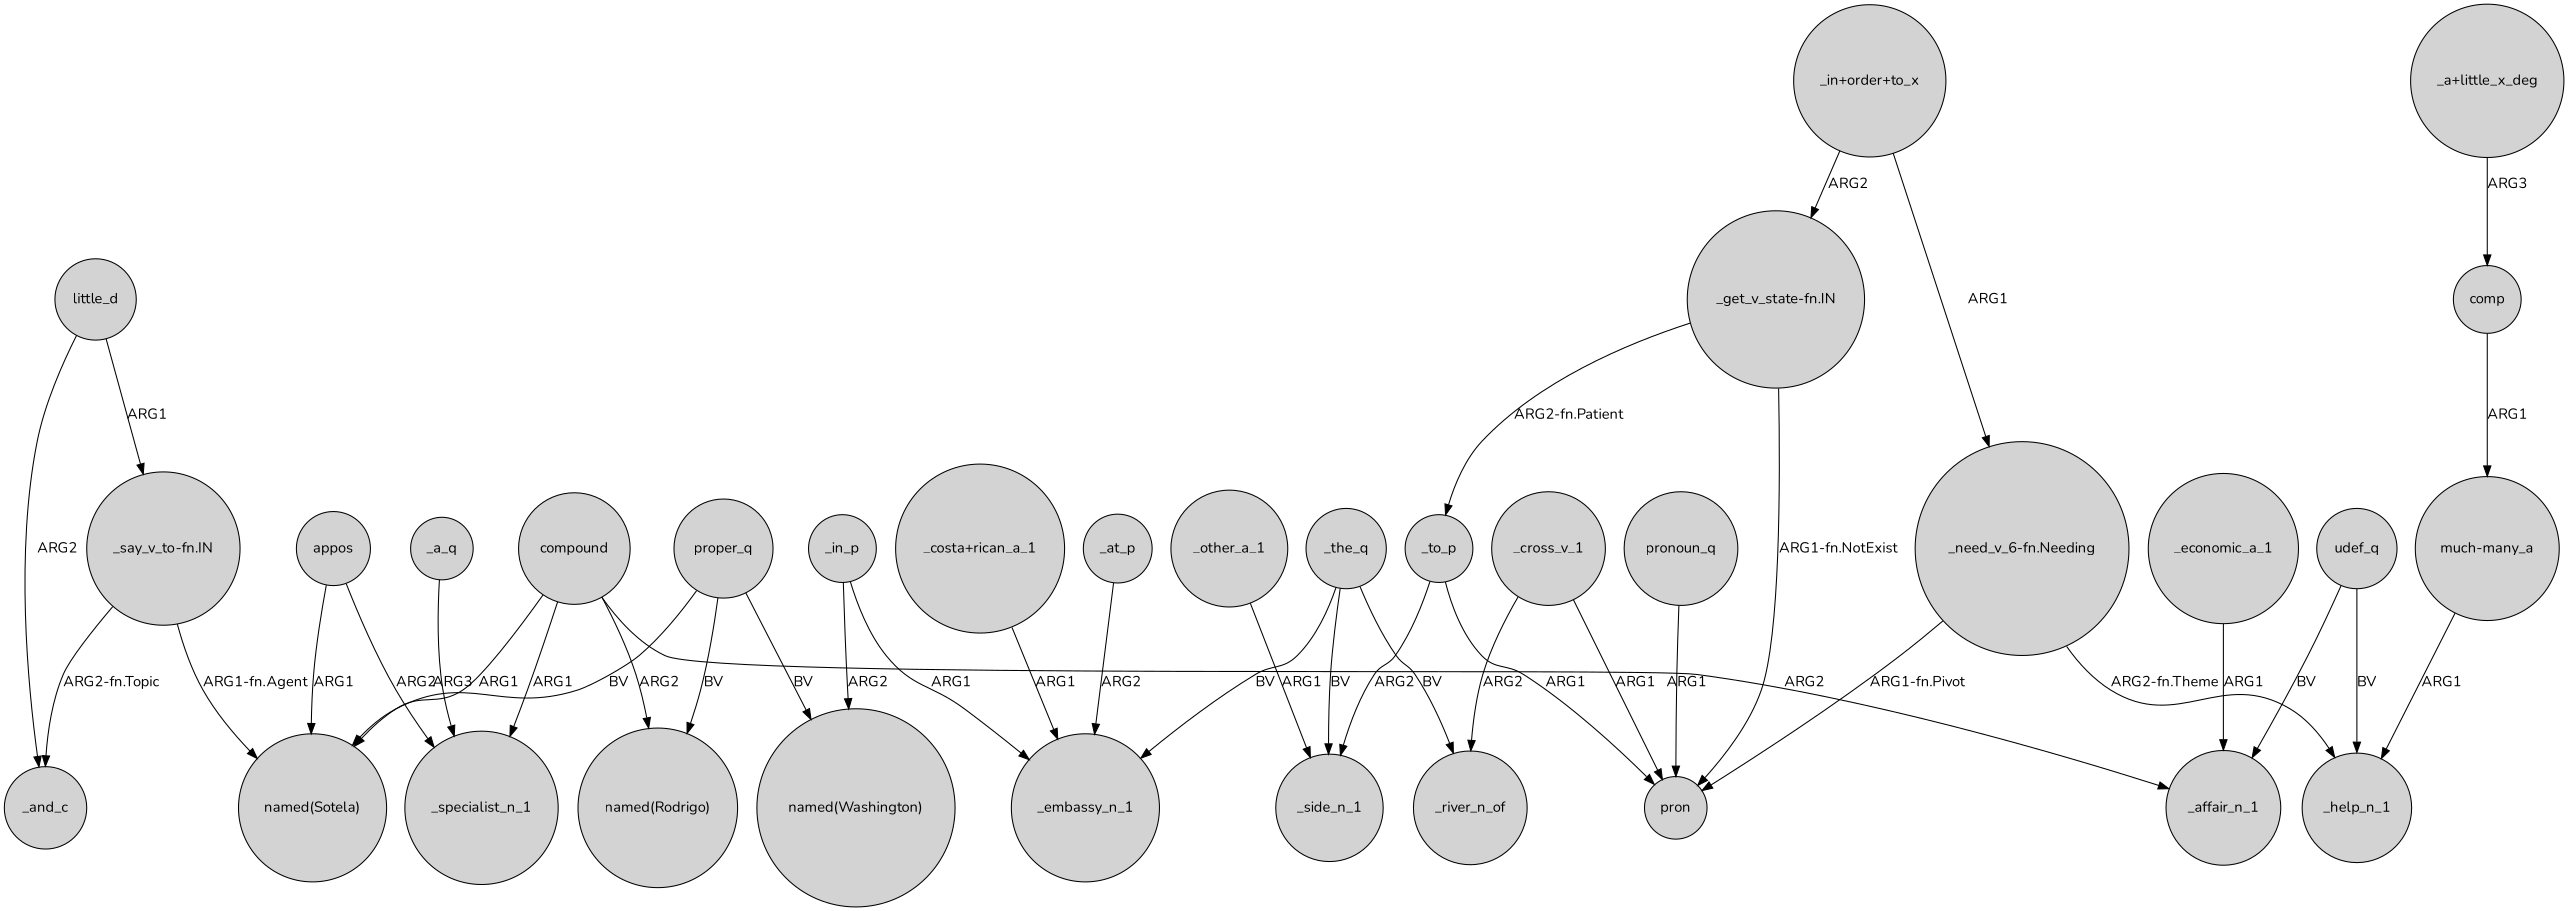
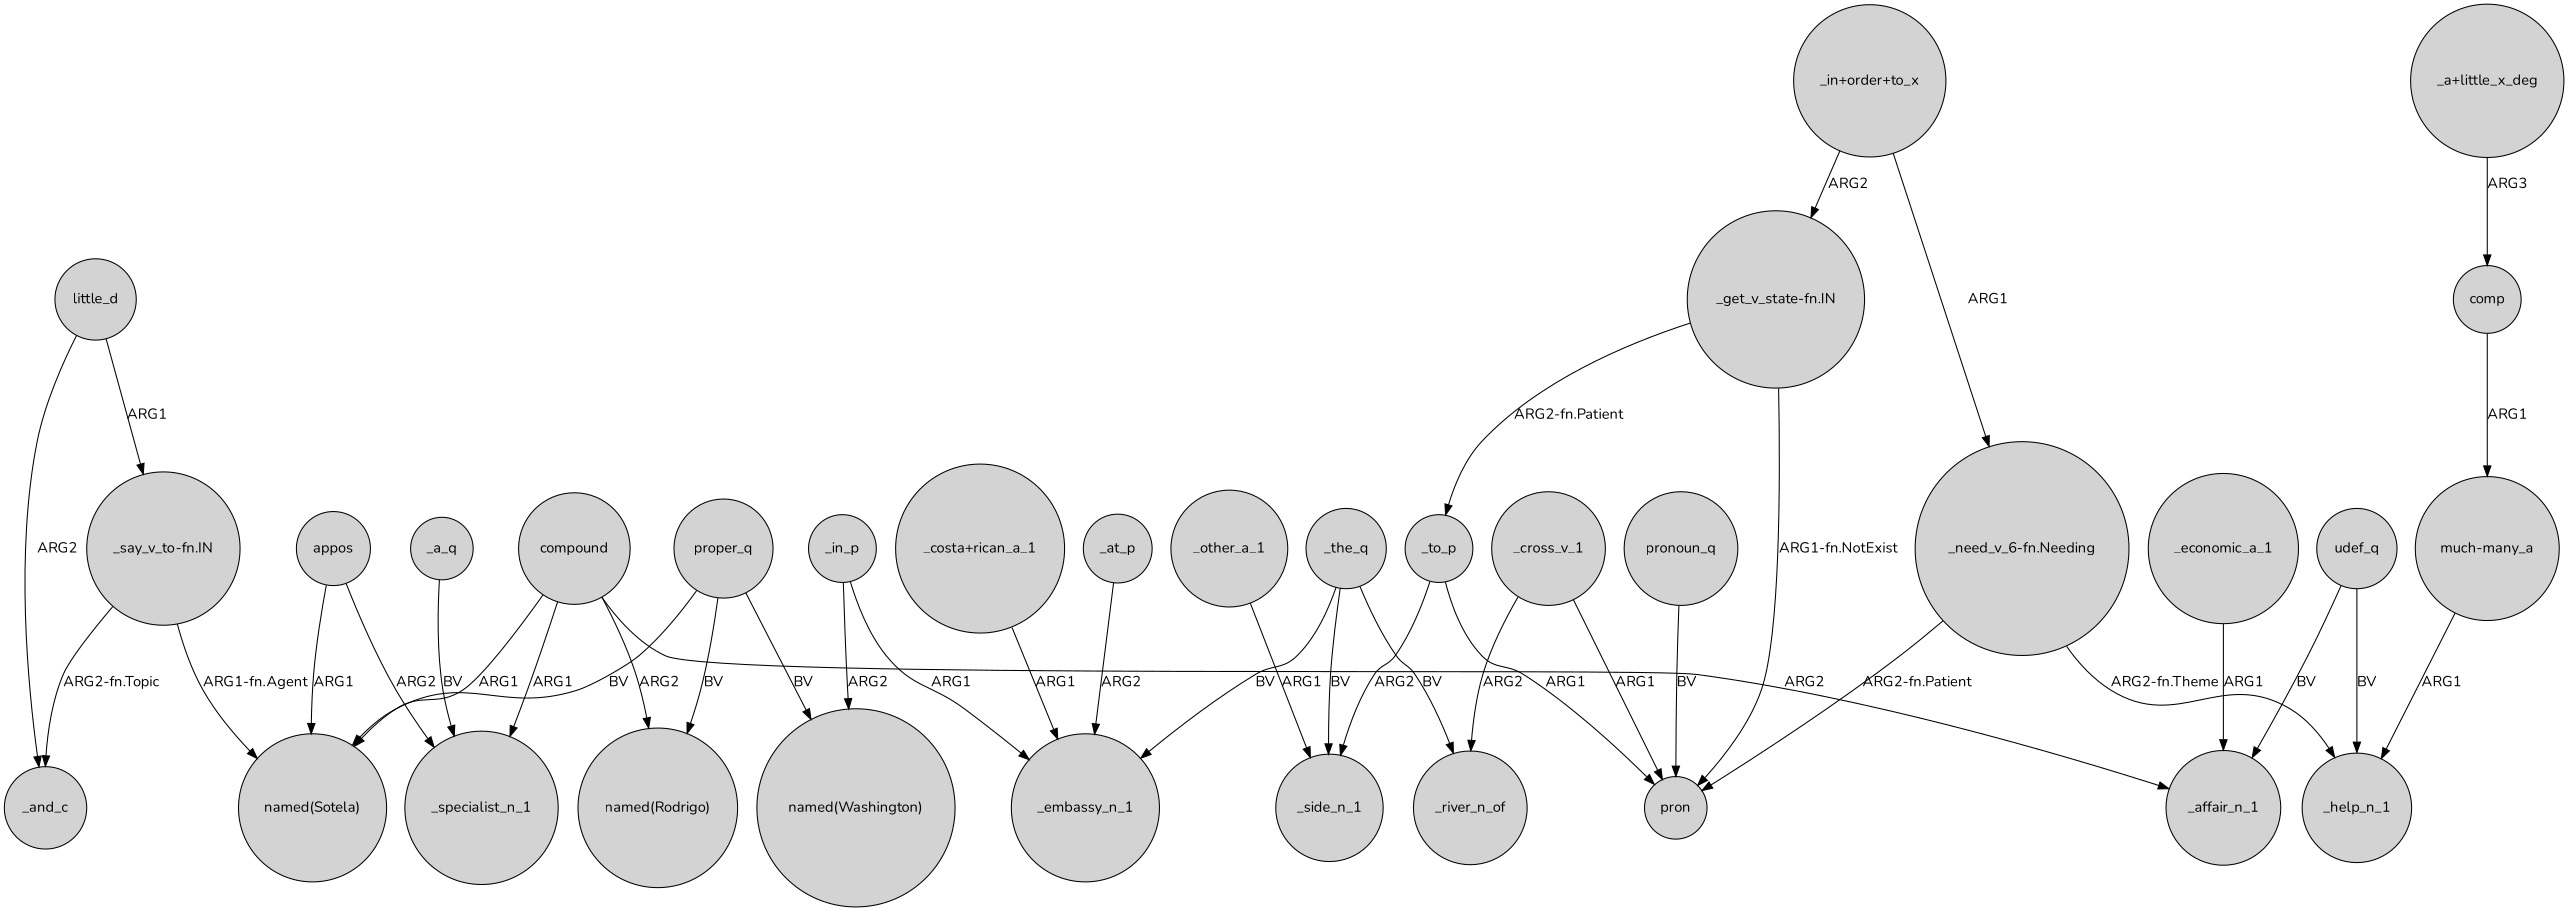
edge "_a_q" -> "_specialist_n_1": label "ARG3" -> "BV"
edge "pronoun_q" -> "pron": label "ARG1" -> "BV"
edge "_need_v_6-fn.Needing" -> "pron": label "ARG1-fn.Pivot" -> "ARG2-fn.Patient"
